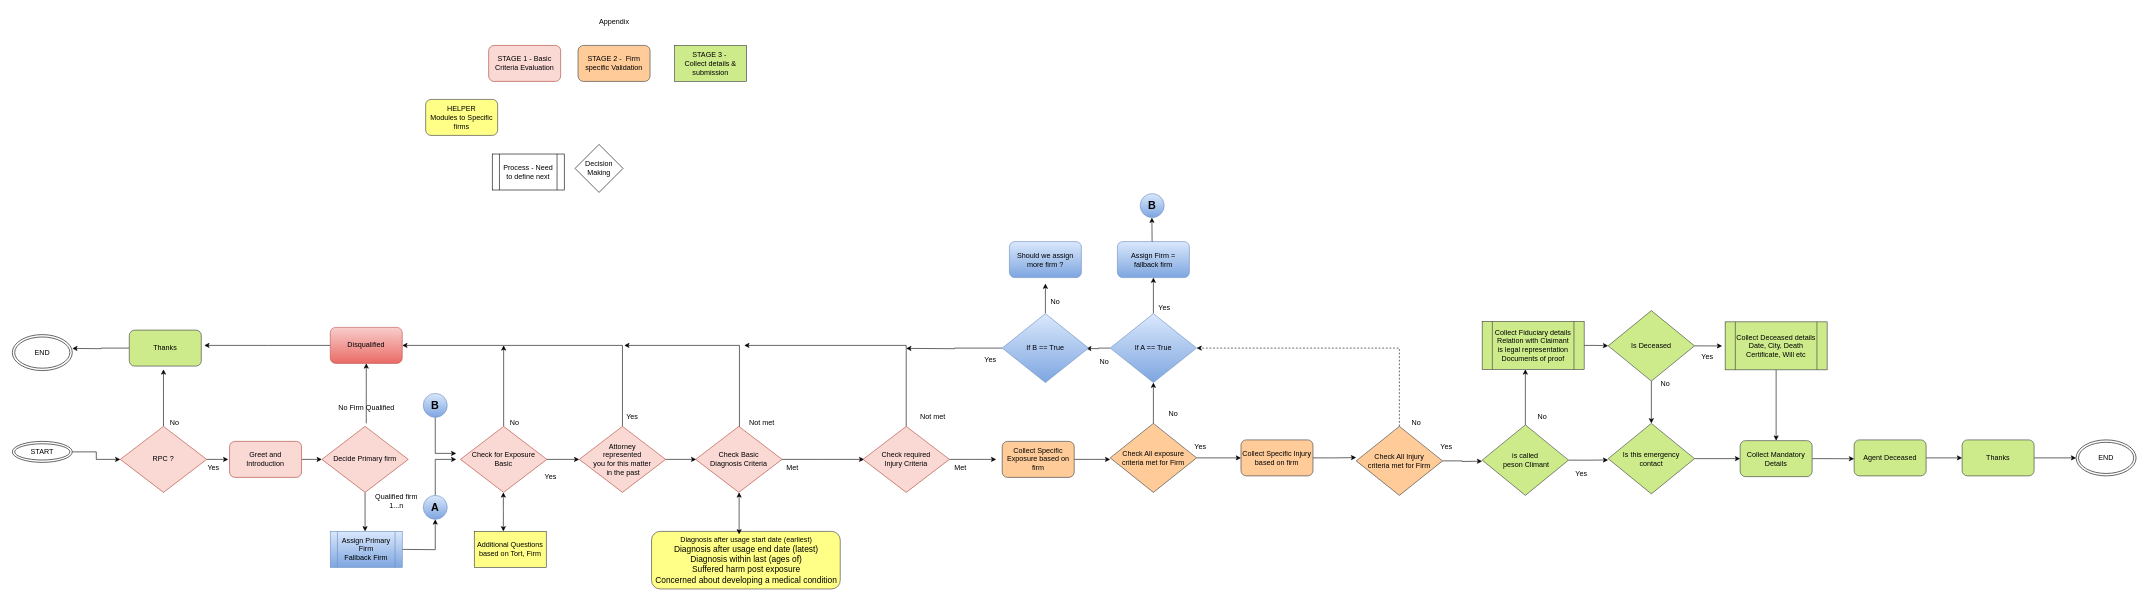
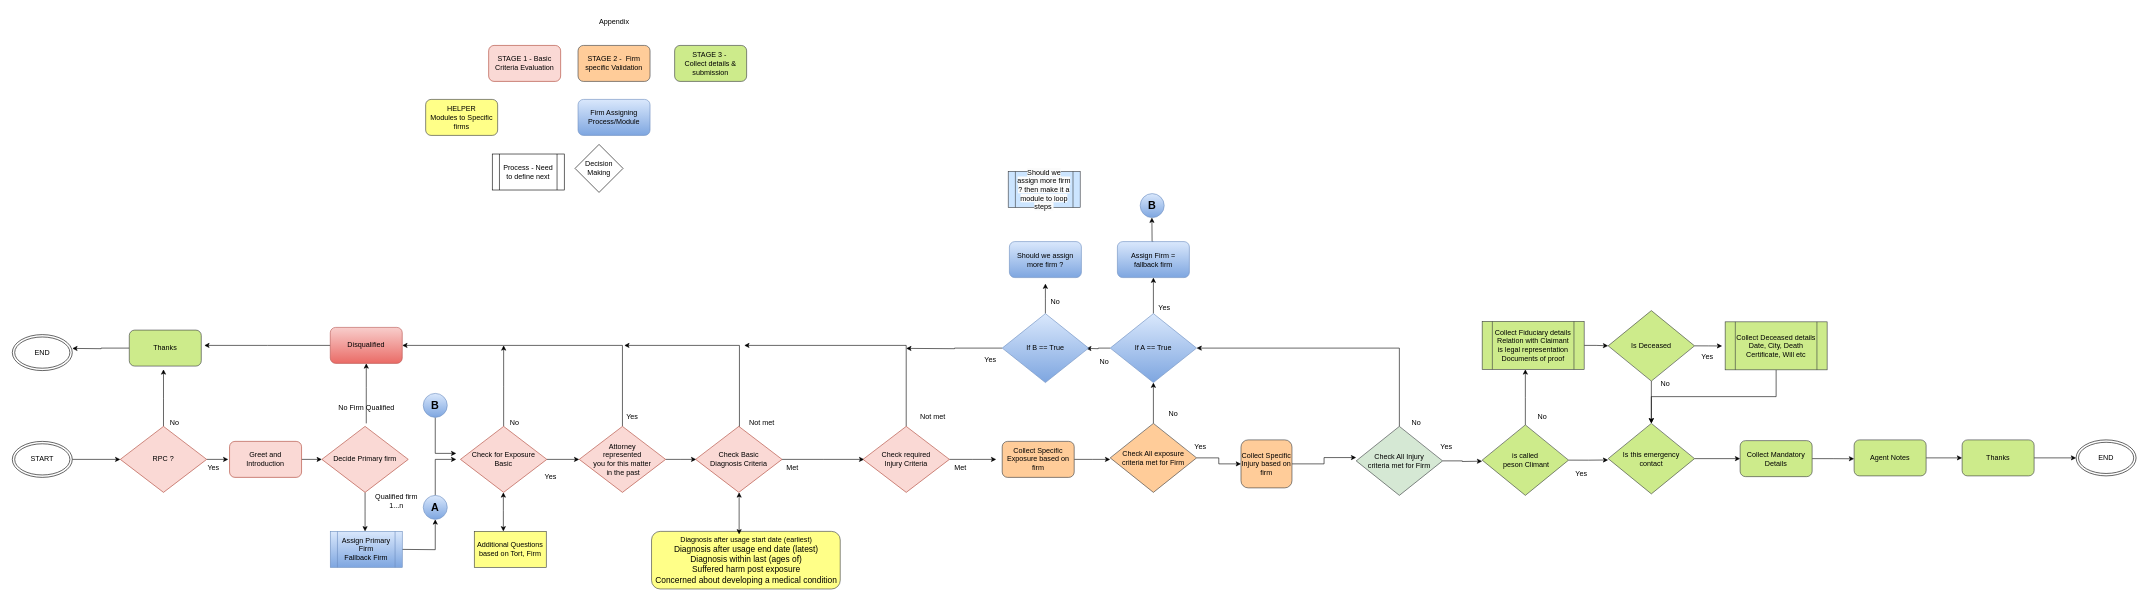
node "STAGE 3 - Collect details & submission": shape rectangle -> rounded rectangle
node "Firm Assigning Process/Module": added
node "Should we assign more firm ? then make it a module to loop steps": added
edge "Check All Injury criteria met for Firm" -> "If A == True": style dashed -> solid
edge "Collect Deceased detailsDate, City, Death Certificate, Will etc" -> "Collect Mandatory Details": now "Collect Deceased detailsDate, City, Death Certificate, Will etc" -> "Is this emergency contact"
node "START": size 60x21 -> 60x36
node "Collect Specific Injury based on firm": size 72x36 -> 51x48
node "Agent Deceased": label "Agent Deceased" -> "Agent Notes"
node "Check All Injury criteria met for Firm": fillcolor #ffcc99 -> #d5e8d4
